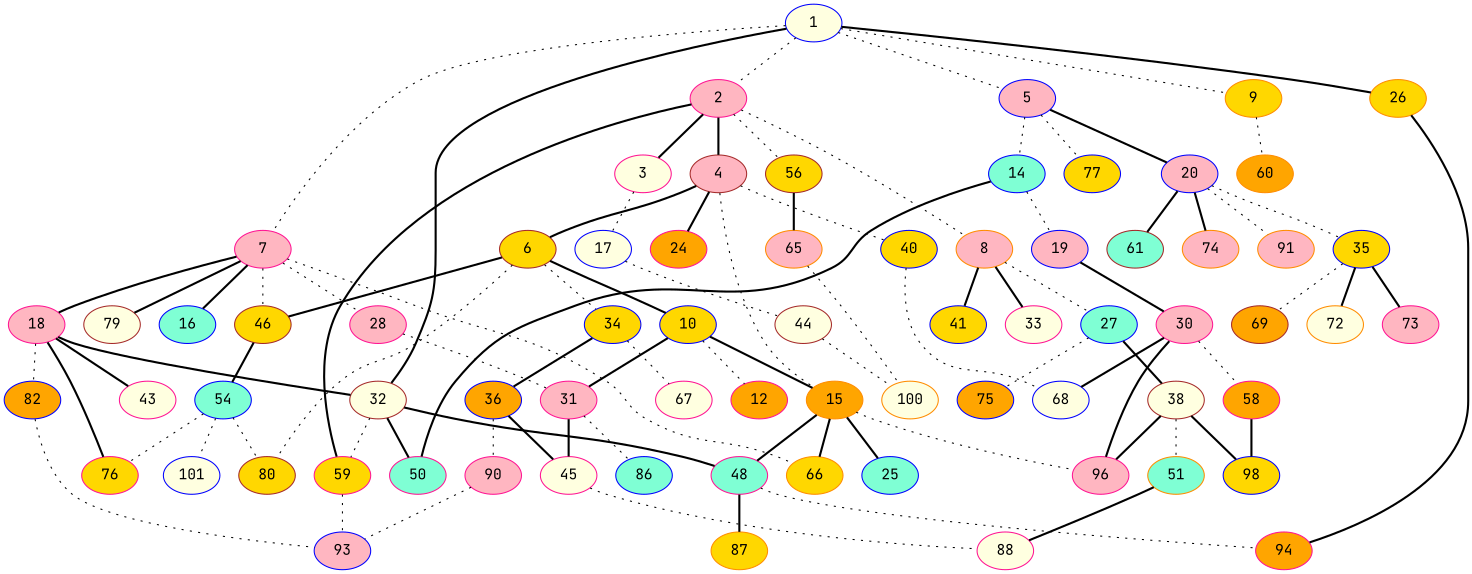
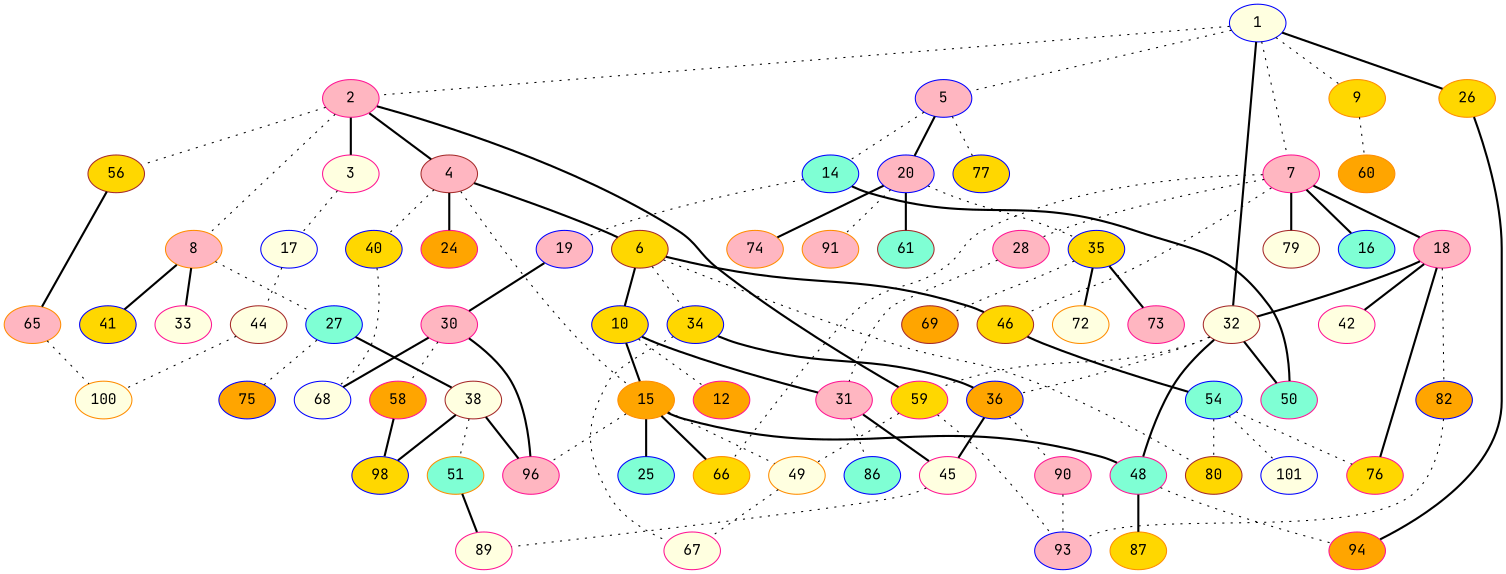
edge "32" -- "36": added
node "43": label "43" -> "42"
node "49": added
node "88": label "88" -> "89"
